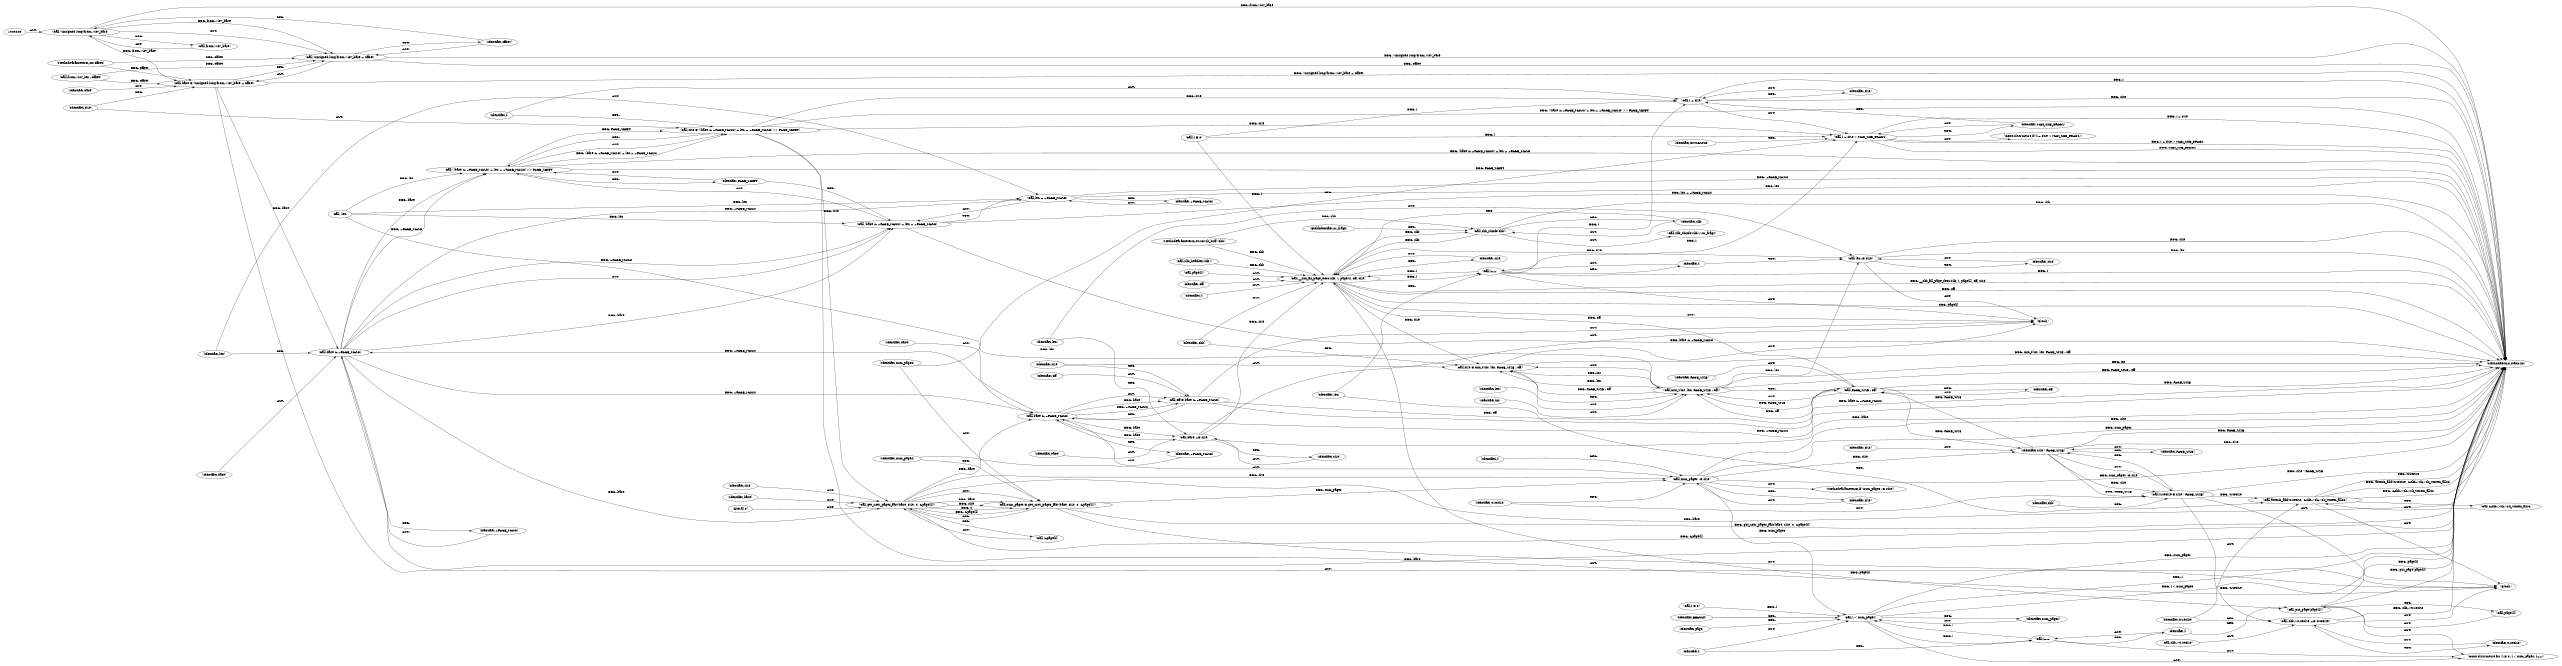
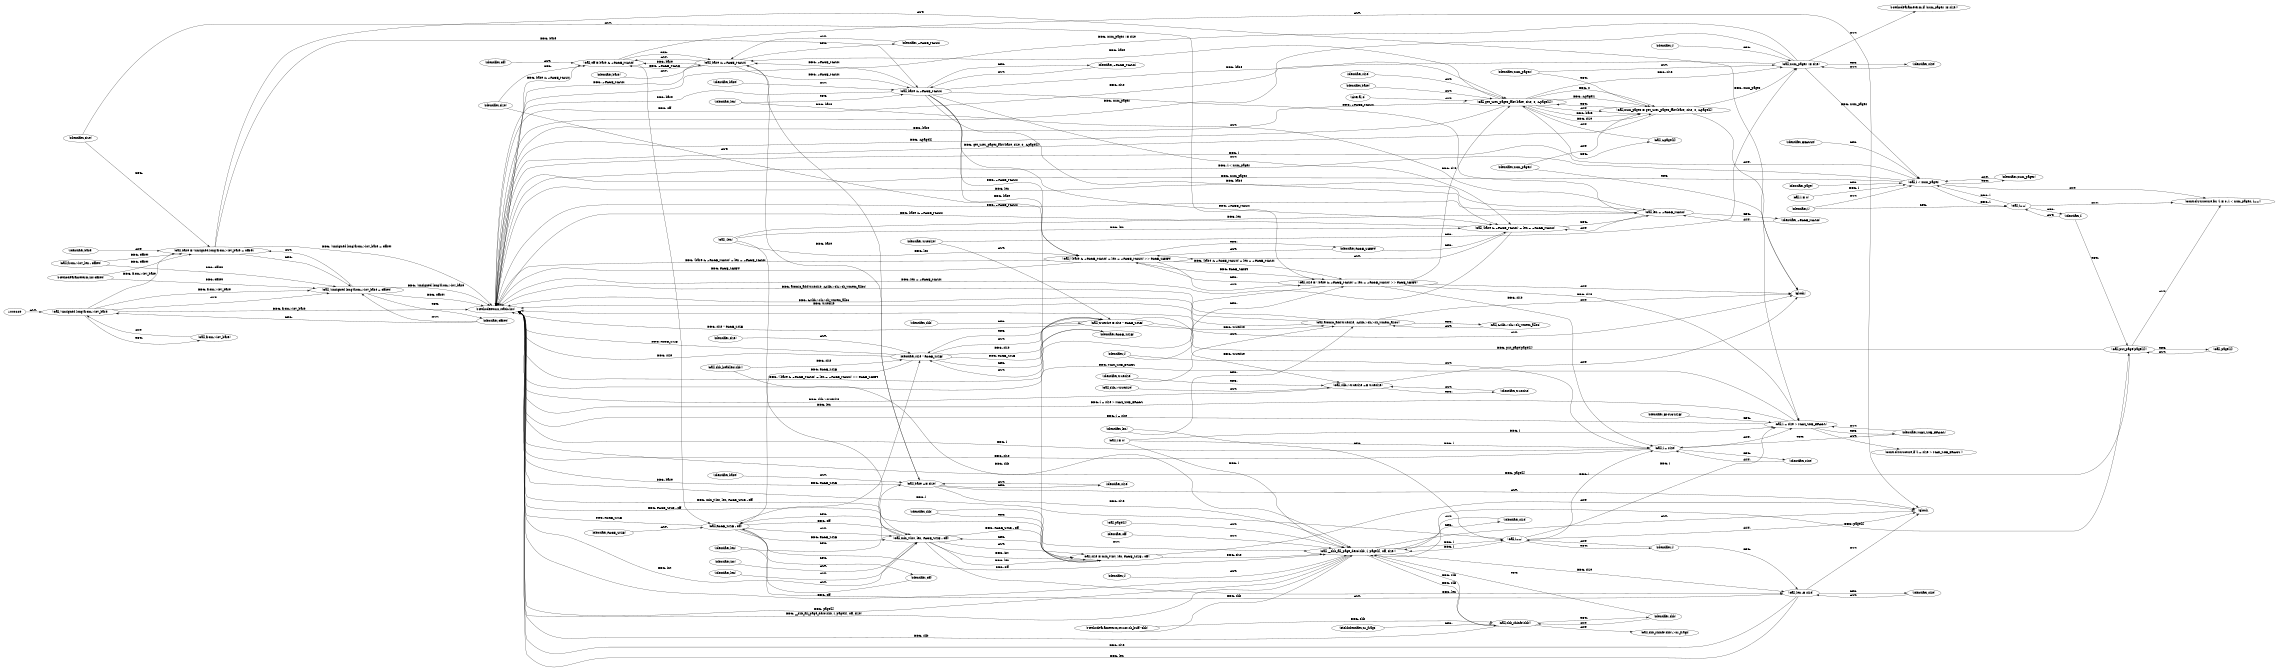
edge "(Call,__skb_fill_page_desc(skb, i, page[i], off, size))" -> "(Call,size = min_t(int, len, PAGE_SIZE - off))": reversed
edge "(Call,off = base & ~PAGE_MASK)" -> "(MethodReturn,static int)": reversed
edge "(Call,num_pages != size)" -> "(Identifier,size * PAGE_SIZE)": now "(Call,skb_headlen(skb))" -> "(Identifier,size * PAGE_SIZE)"
